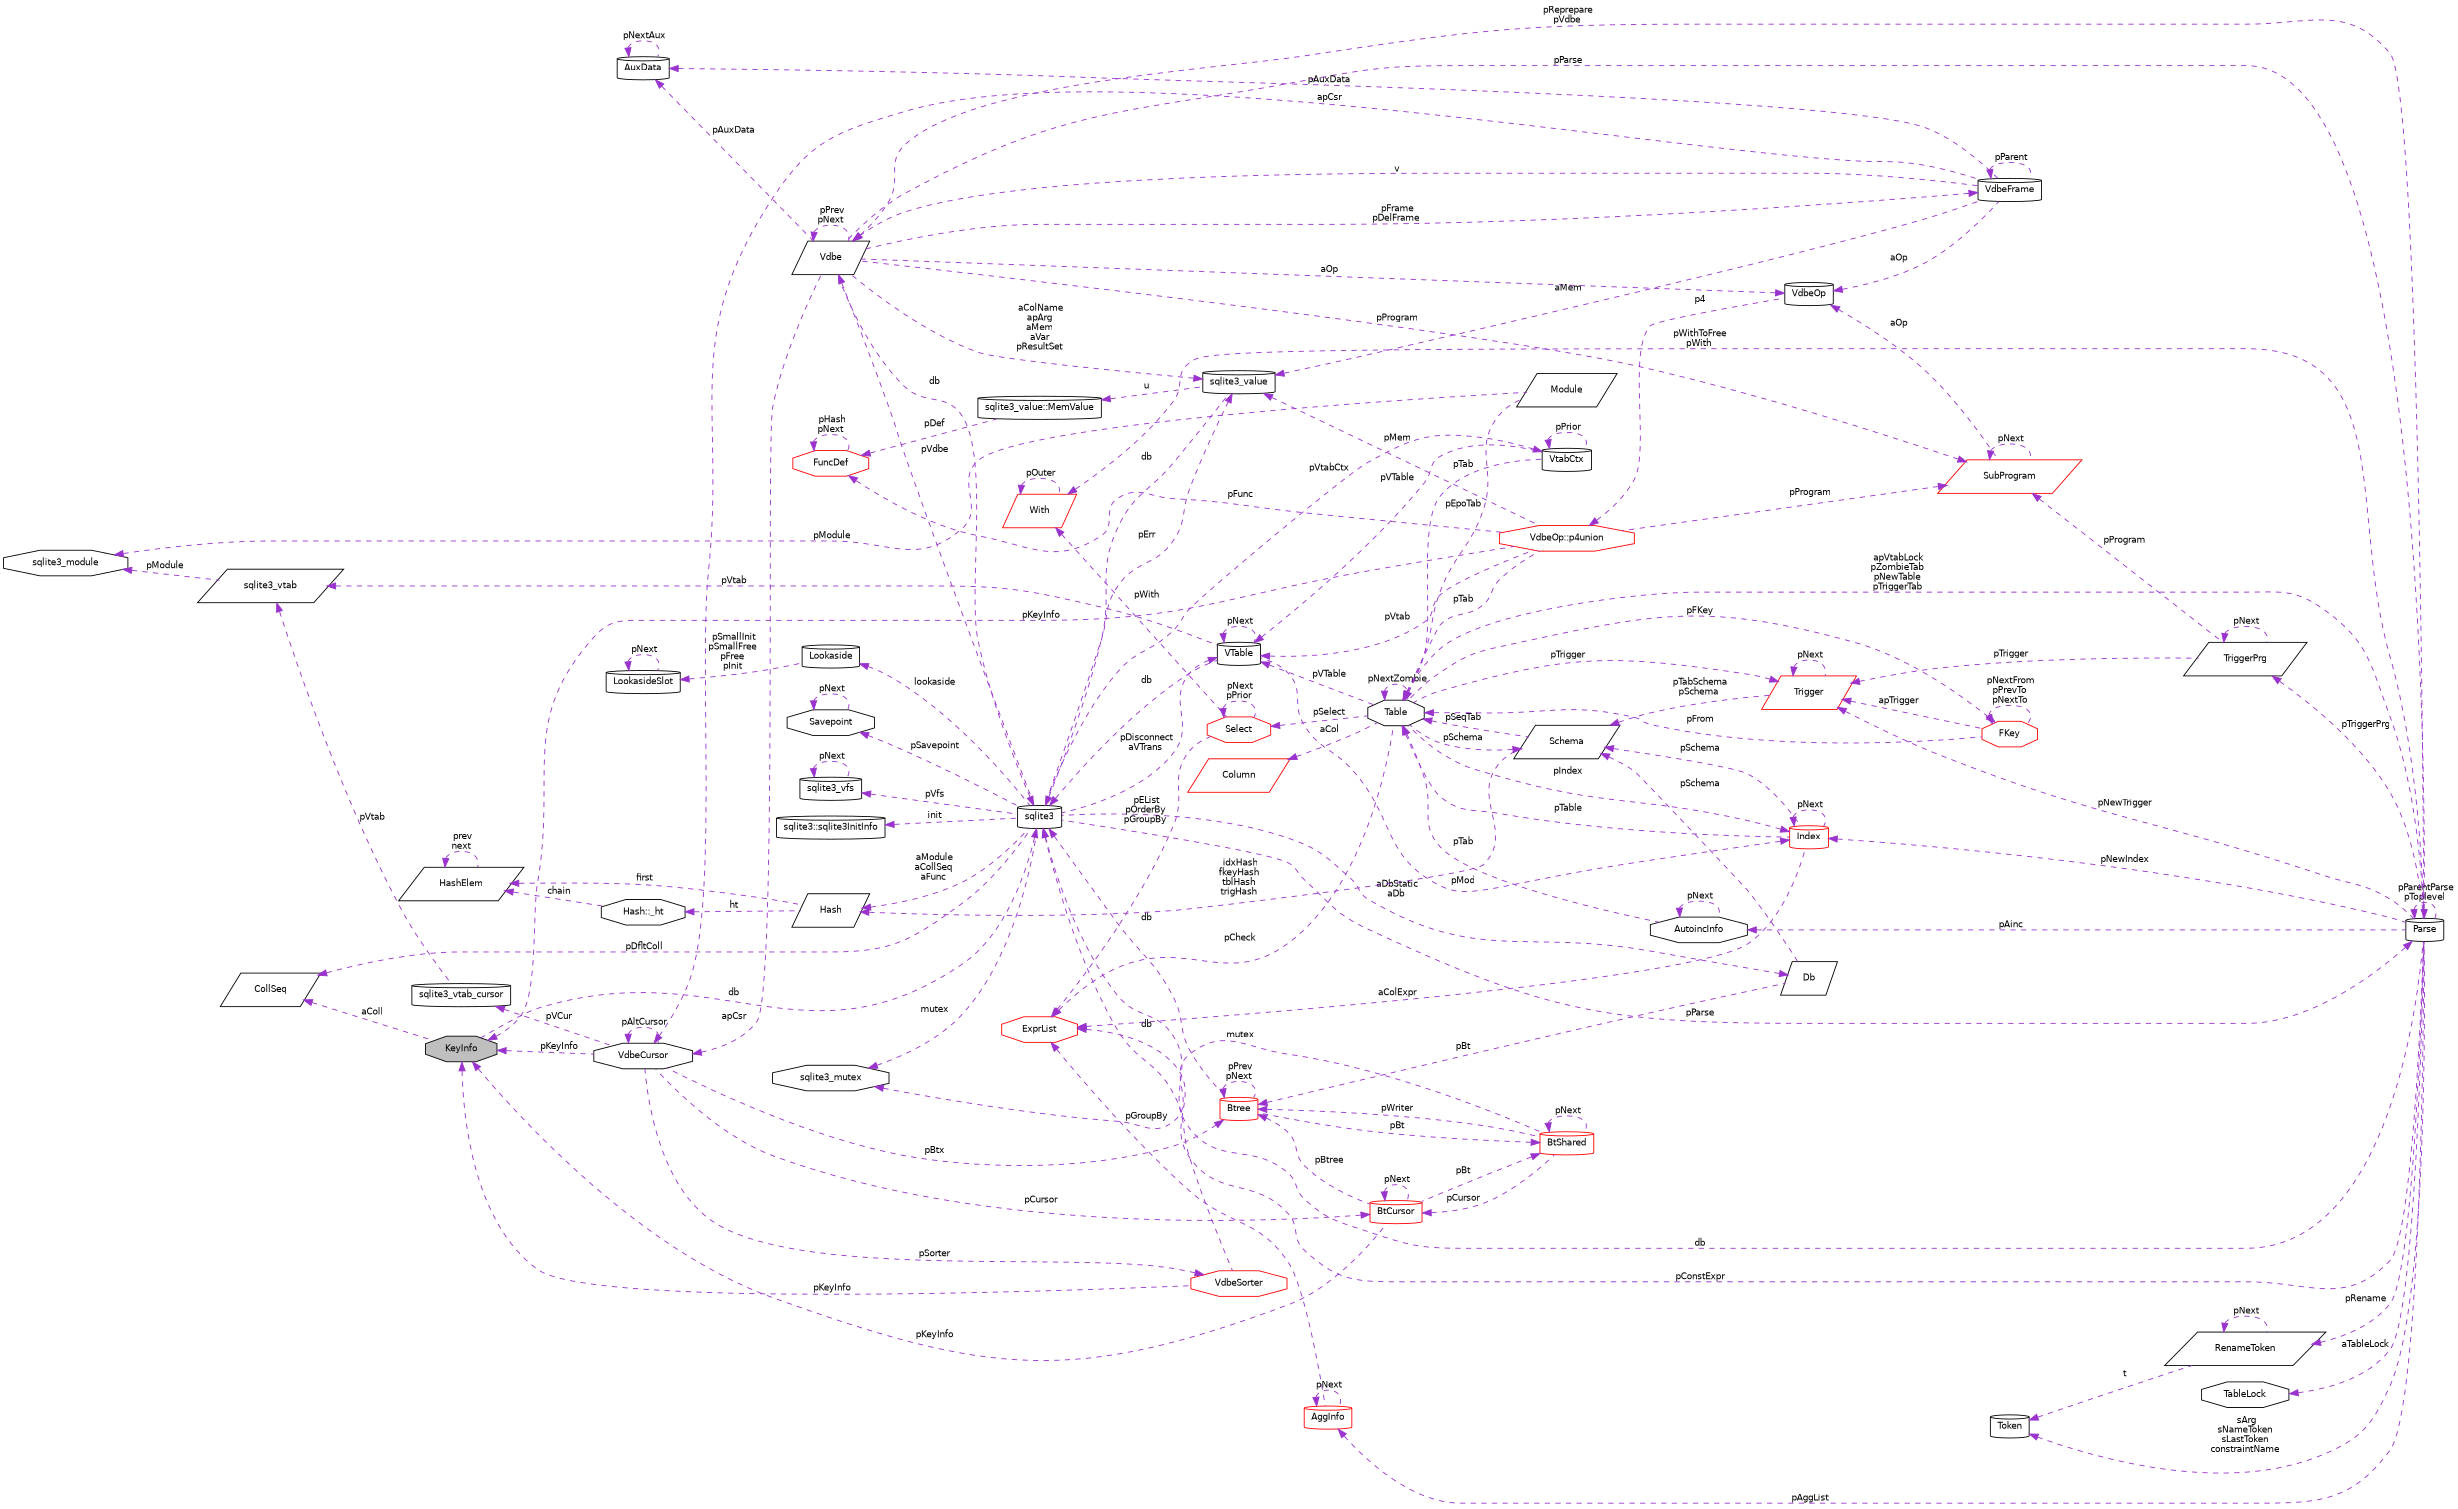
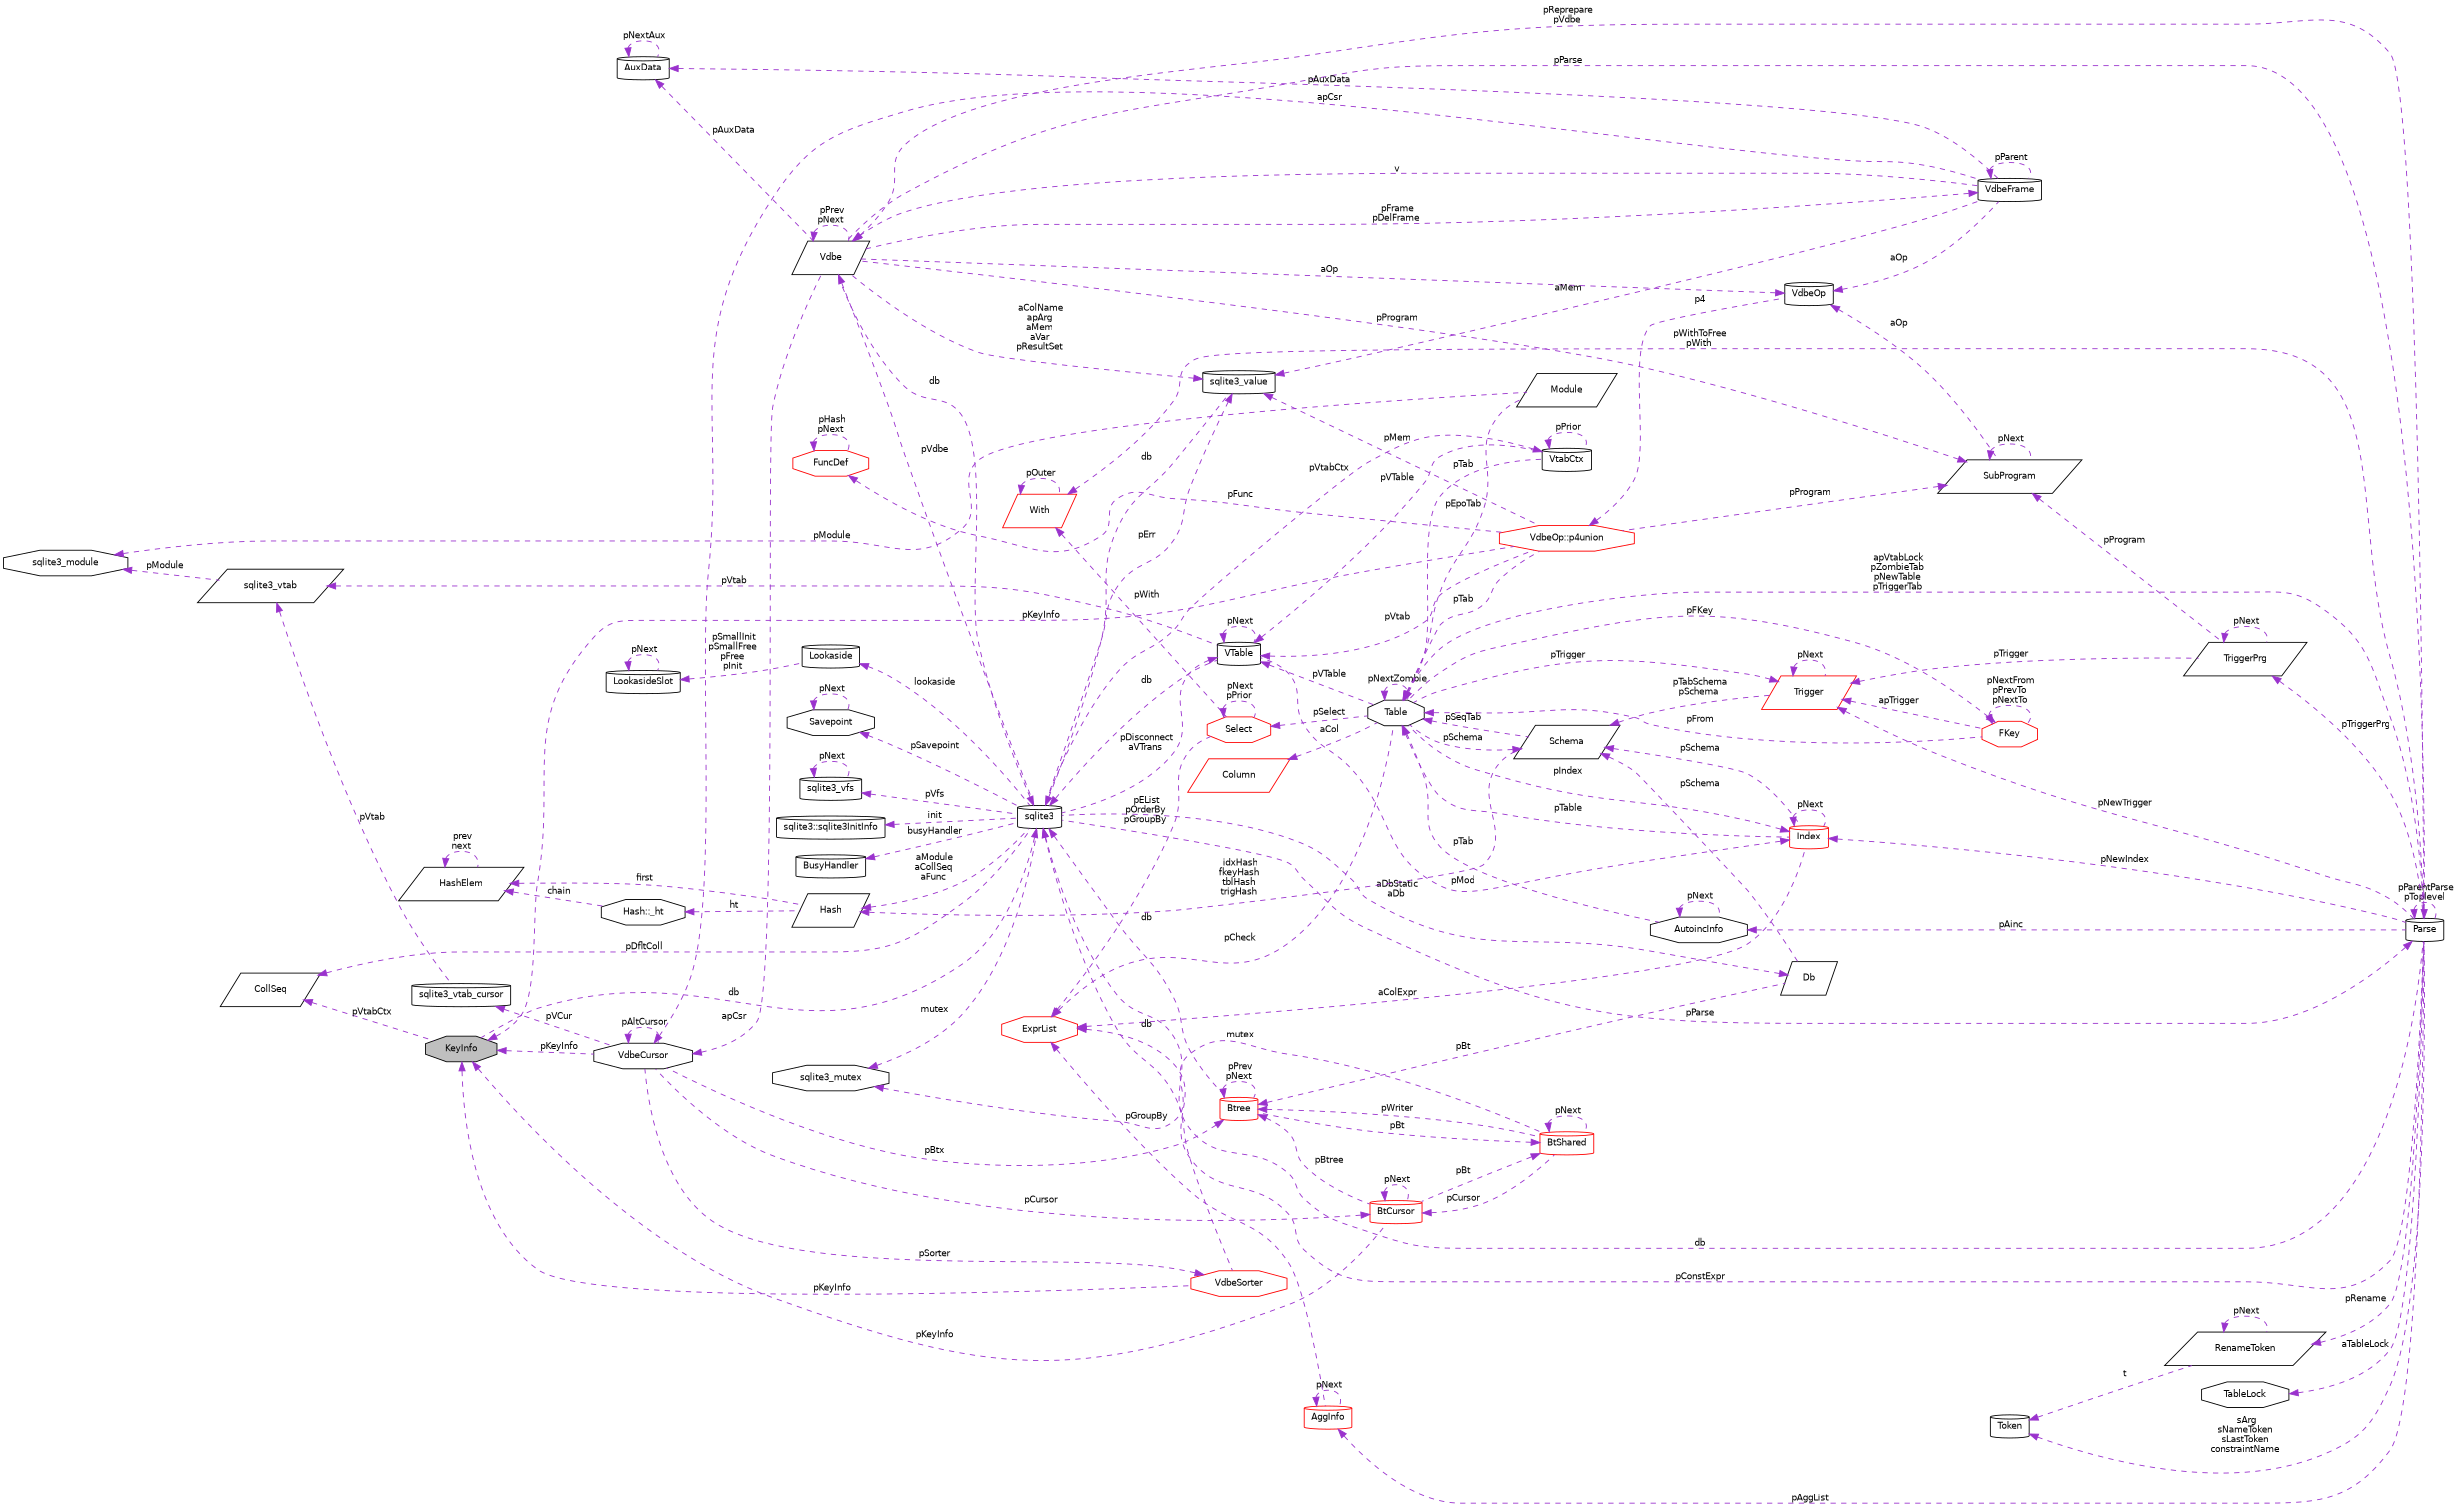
node "sqlite3_value::MemValue": removed
node "SubProgram": color red -> black
node "BusyHandler": added
edge "KeyInfo" -> "CollSeq": label " aColl" -> " pVtabCtx"
